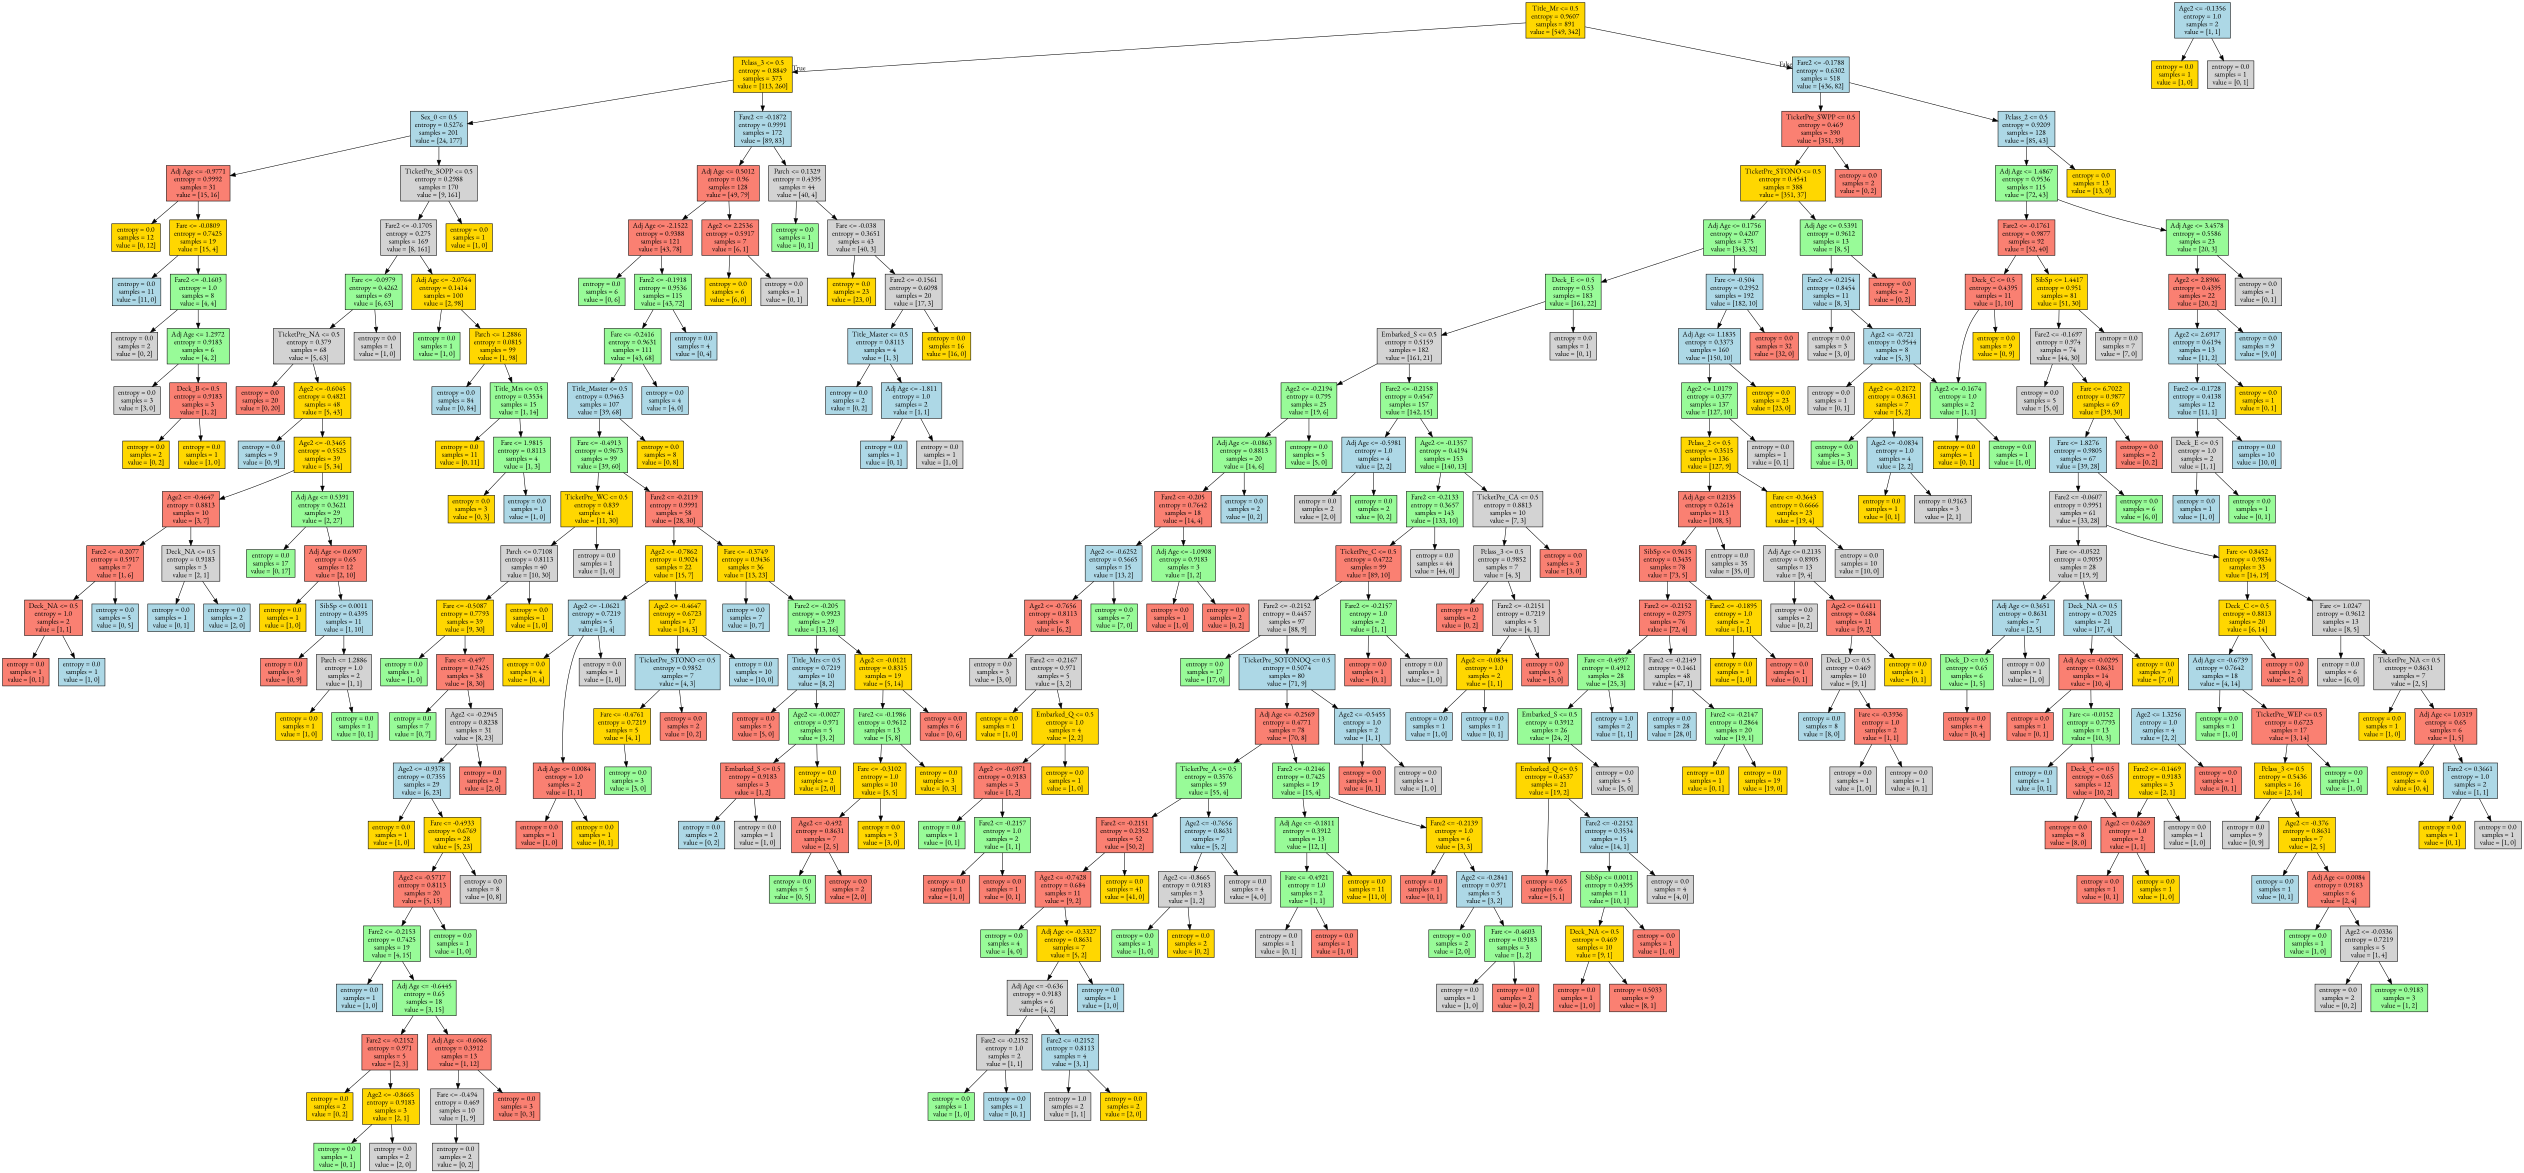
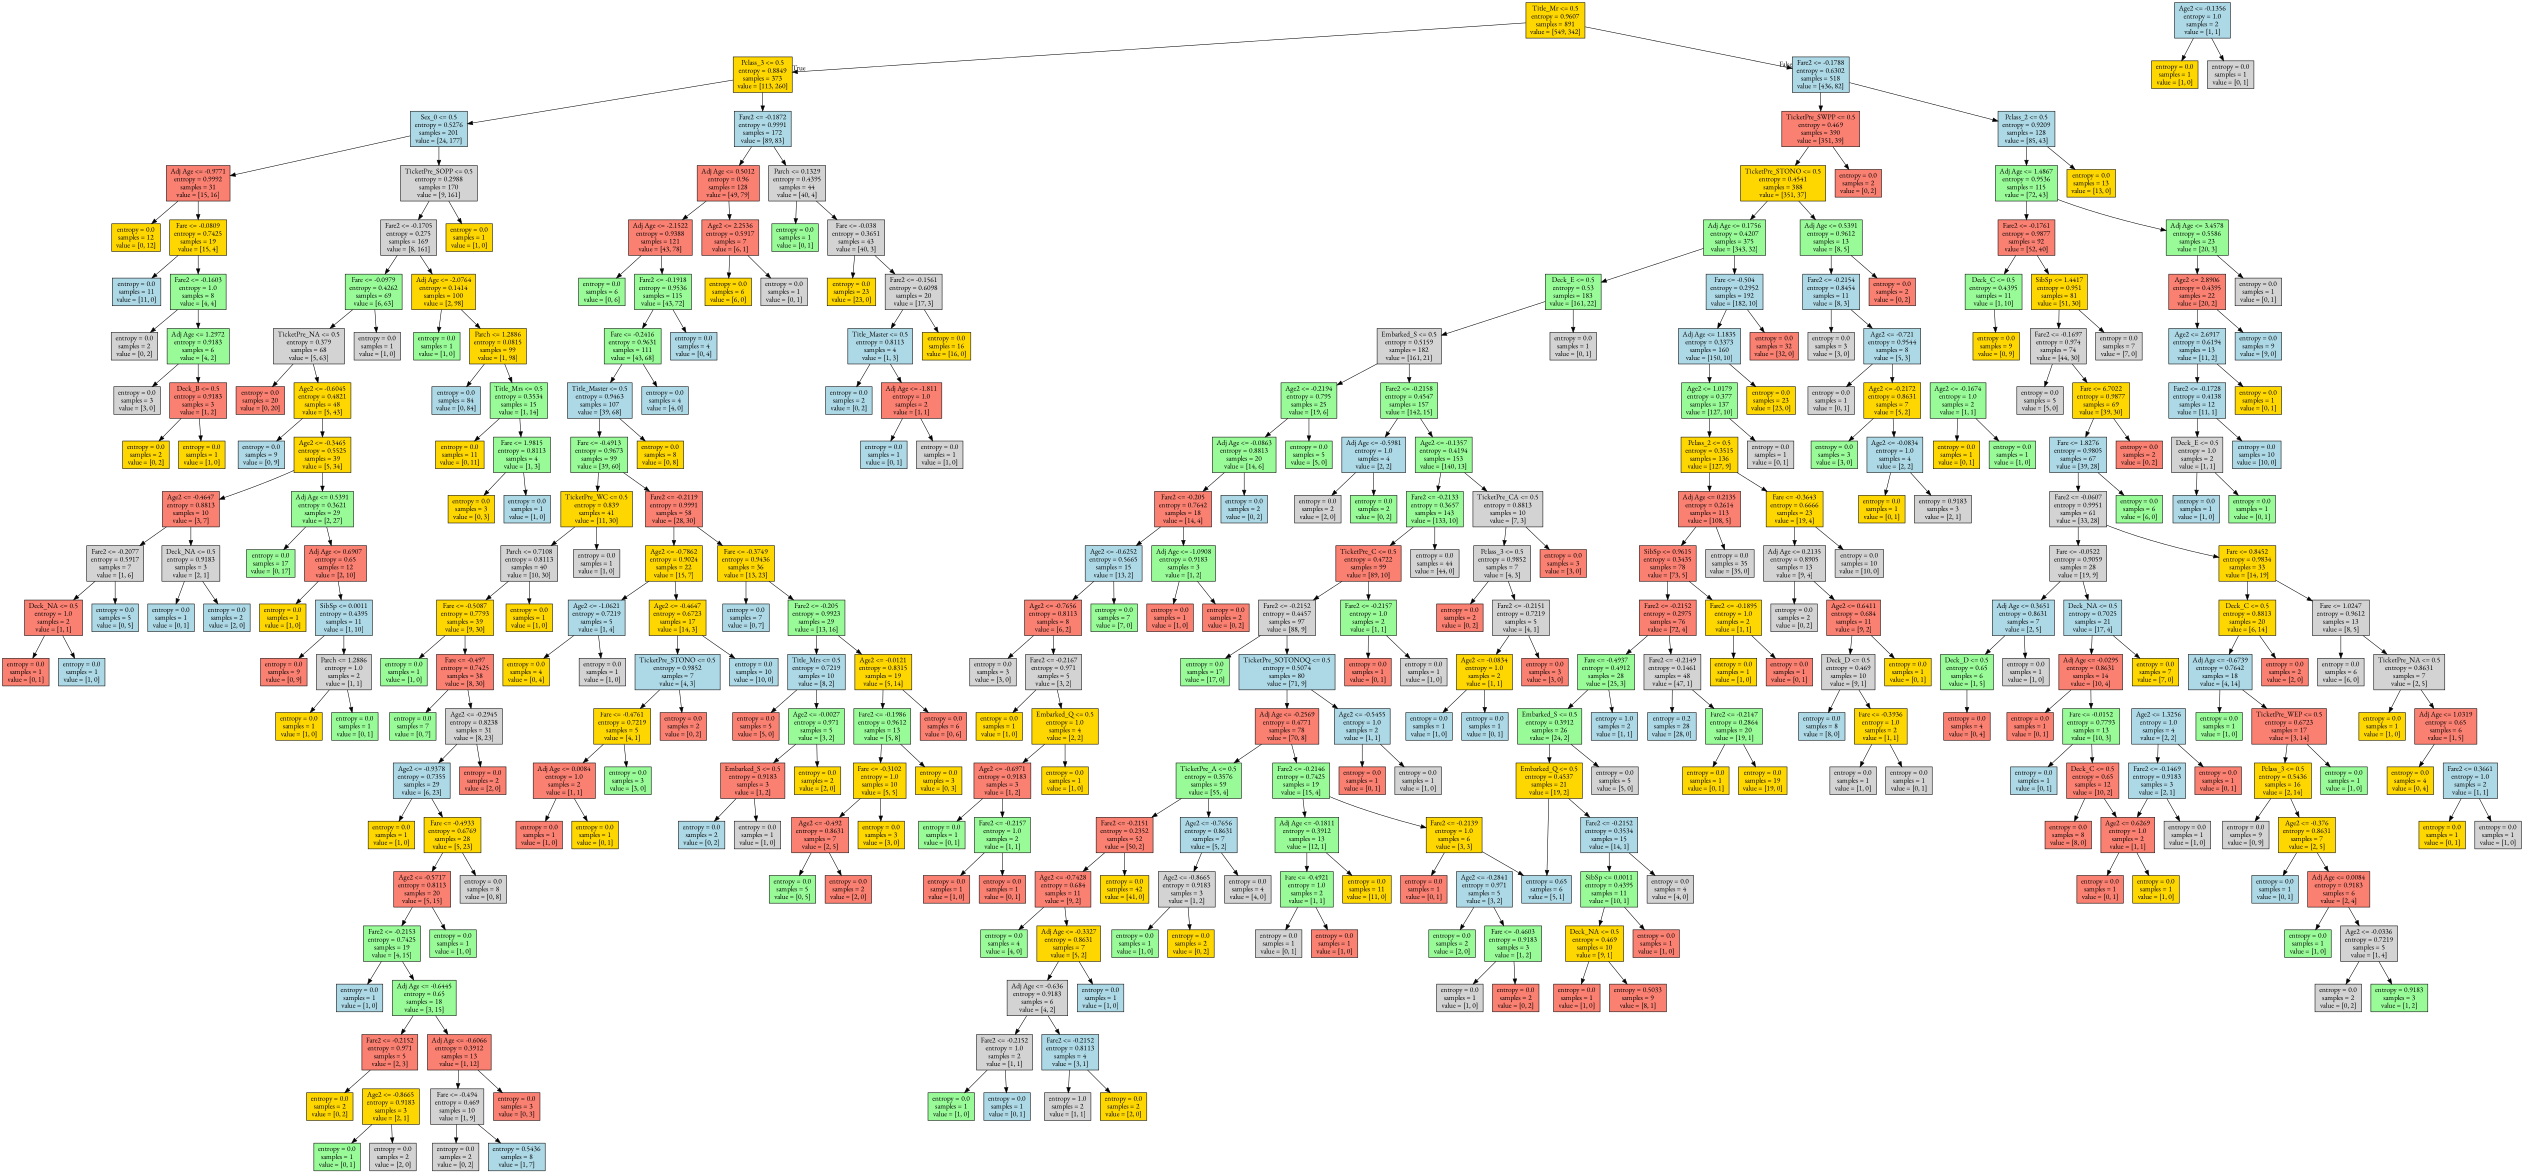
node "Deck_C <= 0.5 entropy = 0.4395 samples = 11 value = [1, 10]": fillcolor salmon -> palegreen
edge "Deck_C <= 0.5 entropy = 0.4395 samples = 11 value = [1, 10]" -> "Age2 <= -0.1674 entropy = 1.0 samples = 2 value = [1, 1]": removed
edge "Age2 <= -0.721 entropy = 0.9544 samples = 8 value = [5, 3]" -> "Age2 <= -0.1674 entropy = 1.0 samples = 2 value = [1, 1]": now "Age2 <= -0.721 entropy = 0.9544 samples = 8 value = [5, 3]" -> "Age2 <= -0.2172 entropy = 0.8631 samples = 7 value = [5, 2]"
node "Adj Age <= -1.811 entropy = 1.0 samples = 2 value = [1, 1]": fillcolor lightblue -> salmon
node "entropy = 0.9163 samples = 3 value = [2, 1]": label "entropy = 0.9163 samples = 3 value = [2, 1]" -> "entropy = 0.9183 samples = 3 value = [2, 1]"
node "Fare2 <= -0.2077 entropy = 0.5917 samples = 7 value = [1, 6]": fillcolor salmon -> lightgrey
edge "Age2 <= -0.7656 entropy = 0.8113 samples = 8 value = [6, 2]" -> "Fare2 <= -0.2167 entropy = 0.971 samples = 5 value = [3, 2]": added
edge "Age2 <= -1.0621 entropy = 0.7219 samples = 5 value = [1, 4]" -> "Adj Age <= 0.0084 entropy = 1.0 samples = 2 value = [1, 1]": now "Fare <= -0.4761 entropy = 0.7219 samples = 5 value = [4, 1]" -> "Adj Age <= 0.0084 entropy = 1.0 samples = 2 value = [1, 1]"
node "entropy = 0.0 samples = 28 value = [28, 0]": label "entropy = 0.0 samples = 28 value = [28, 0]" -> "entropy = 0.2 samples = 28 value = [28, 0]"
node "Fare <= -0.3936 entropy = 1.0 samples = 2 value = [1, 1]": fillcolor salmon -> gold
edge "Age2 <= 1.3256 entropy = 1.0 samples = 4 value = [2, 2]" -> "Fare2 <= -0.1469 entropy = 0.9183 samples = 3 value = [2, 1]": added
edge "Adj Age <= 1.0319 entropy = 0.65 samples = 6 value = [1, 5]" -> "Fare2 <= 0.3661 entropy = 1.0 samples = 2 value = [1, 1]": removed
node "Fare2 <= -0.1469 entropy = 0.9183 samples = 3 value = [2, 1]": fillcolor gold -> lightblue
edge "Fare2 <= -0.2139 entropy = 1.0 samples = 6 value = [3, 3]" -> "Age2 <= -0.2841 entropy = 0.971 samples = 5 value = [3, 2]": now "Fare2 <= -0.2139 entropy = 1.0 samples = 6 value = [3, 3]" -> "entropy = 0.65 samples = 6 value = [5, 1]"
node "entropy = 0.0 samples = 41 value = [41, 0]": label "entropy = 0.0 samples = 41 value = [41, 0]" -> "entropy = 0.0 samples = 42 value = [41, 0]"
node "entropy = 0.65 samples = 6 value = [5, 1]": fillcolor salmon -> lightblue
edge "Fare2 <= -0.2152 entropy = 0.971 samples = 5 value = [2, 3]" -> "Age2 <= -0.8665 entropy = 0.9183 samples = 3 value = [2, 1]": removed
node "entropy = 0.5436 samples = 8 value = [1, 7]": added
